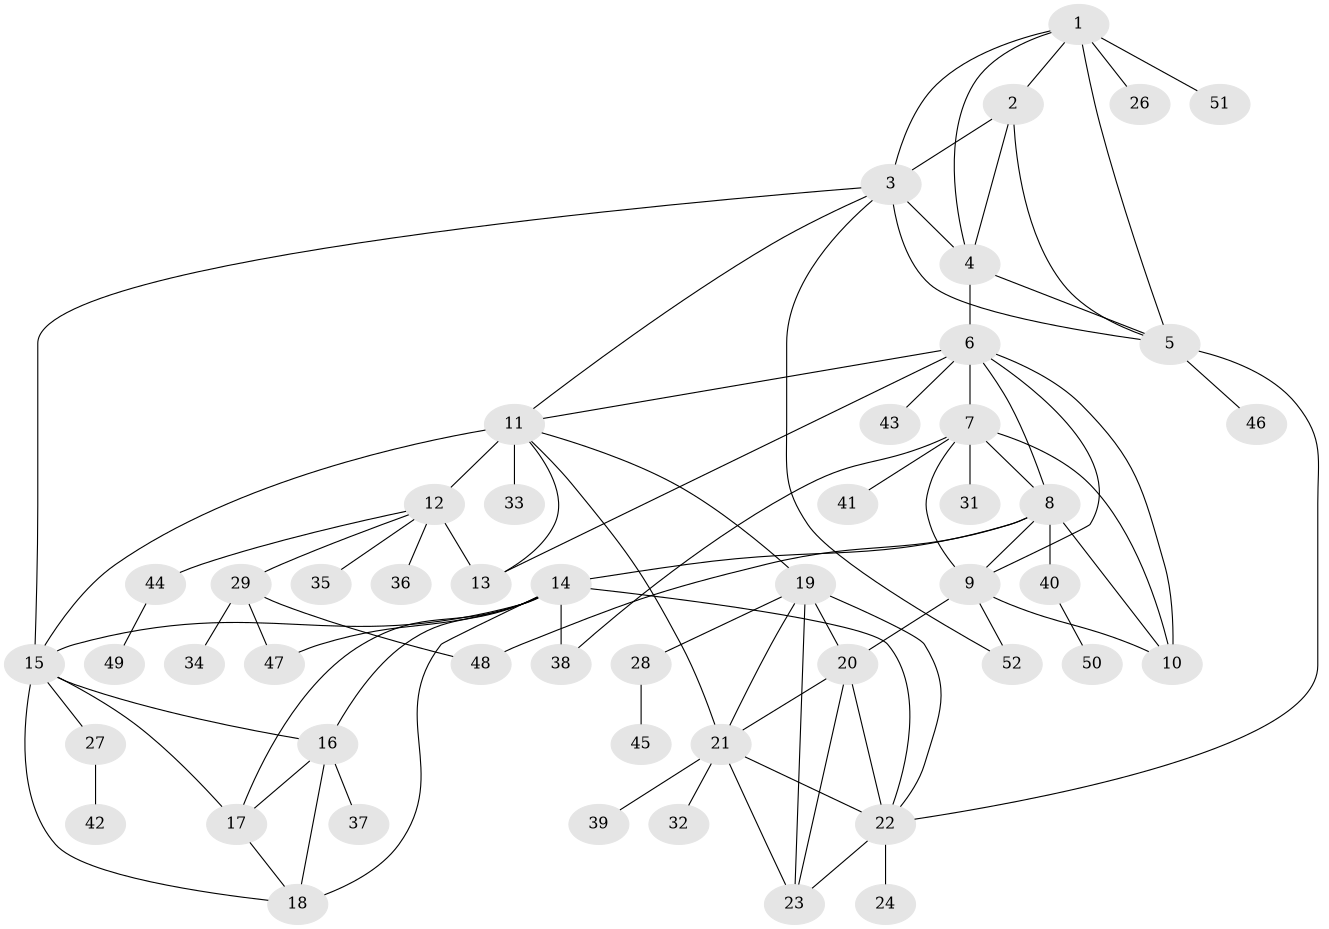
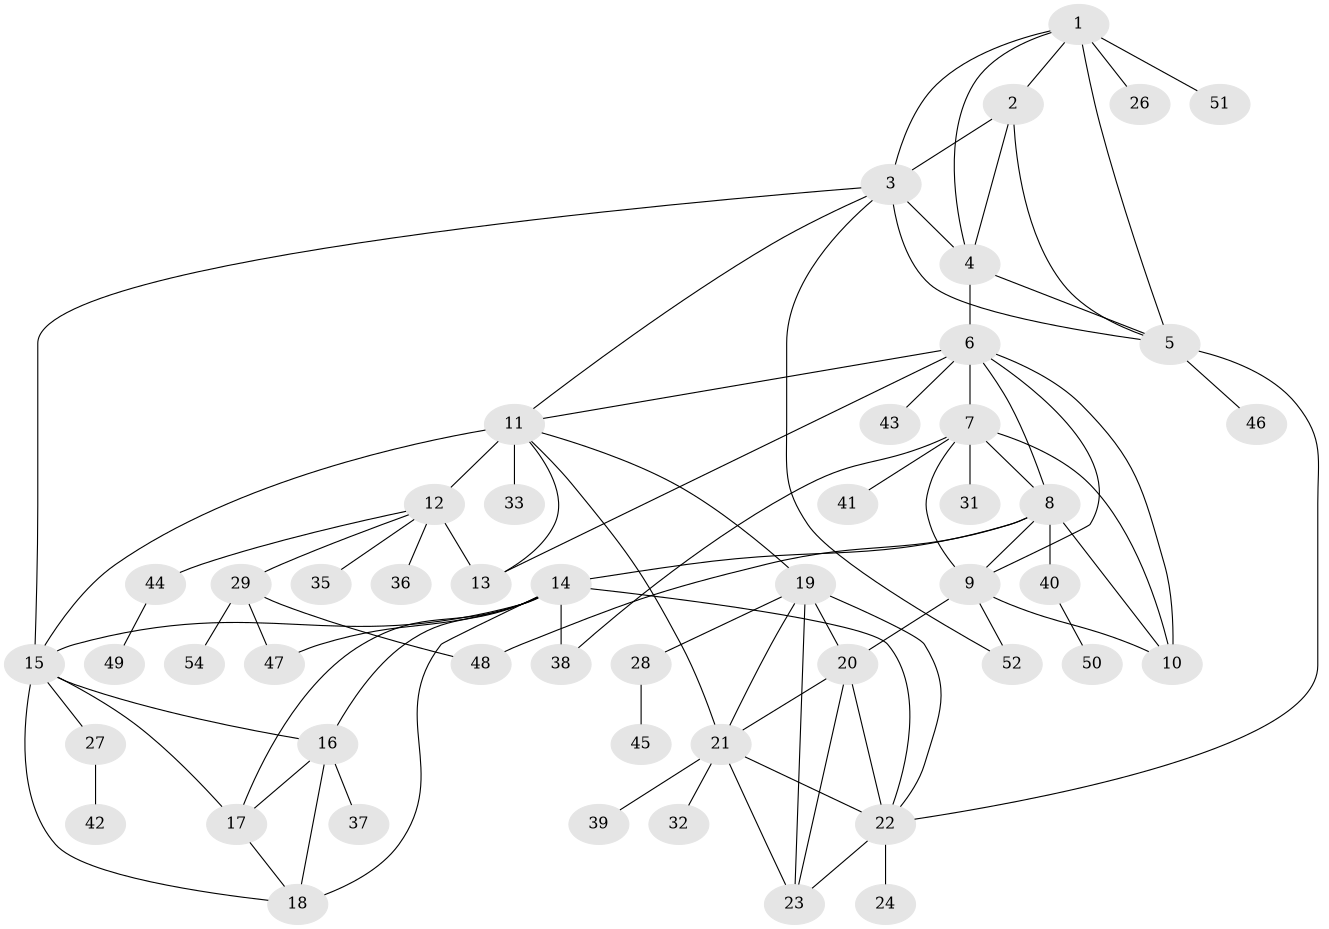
node "34": label "34" -> "54"
